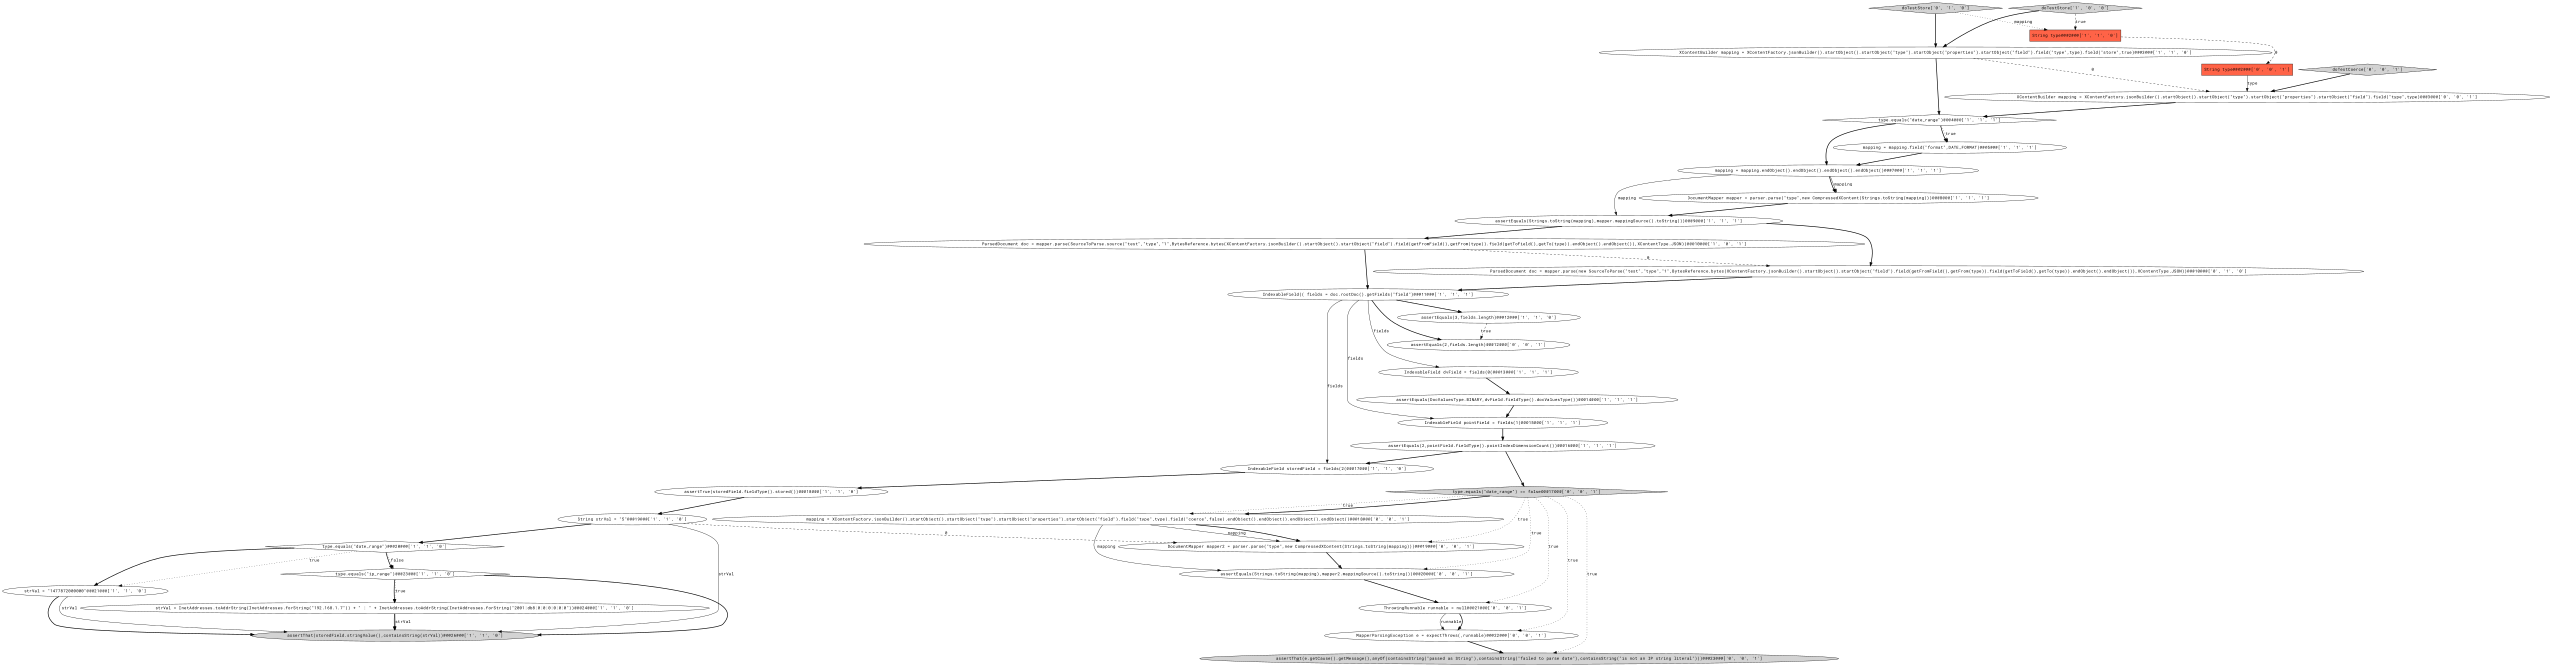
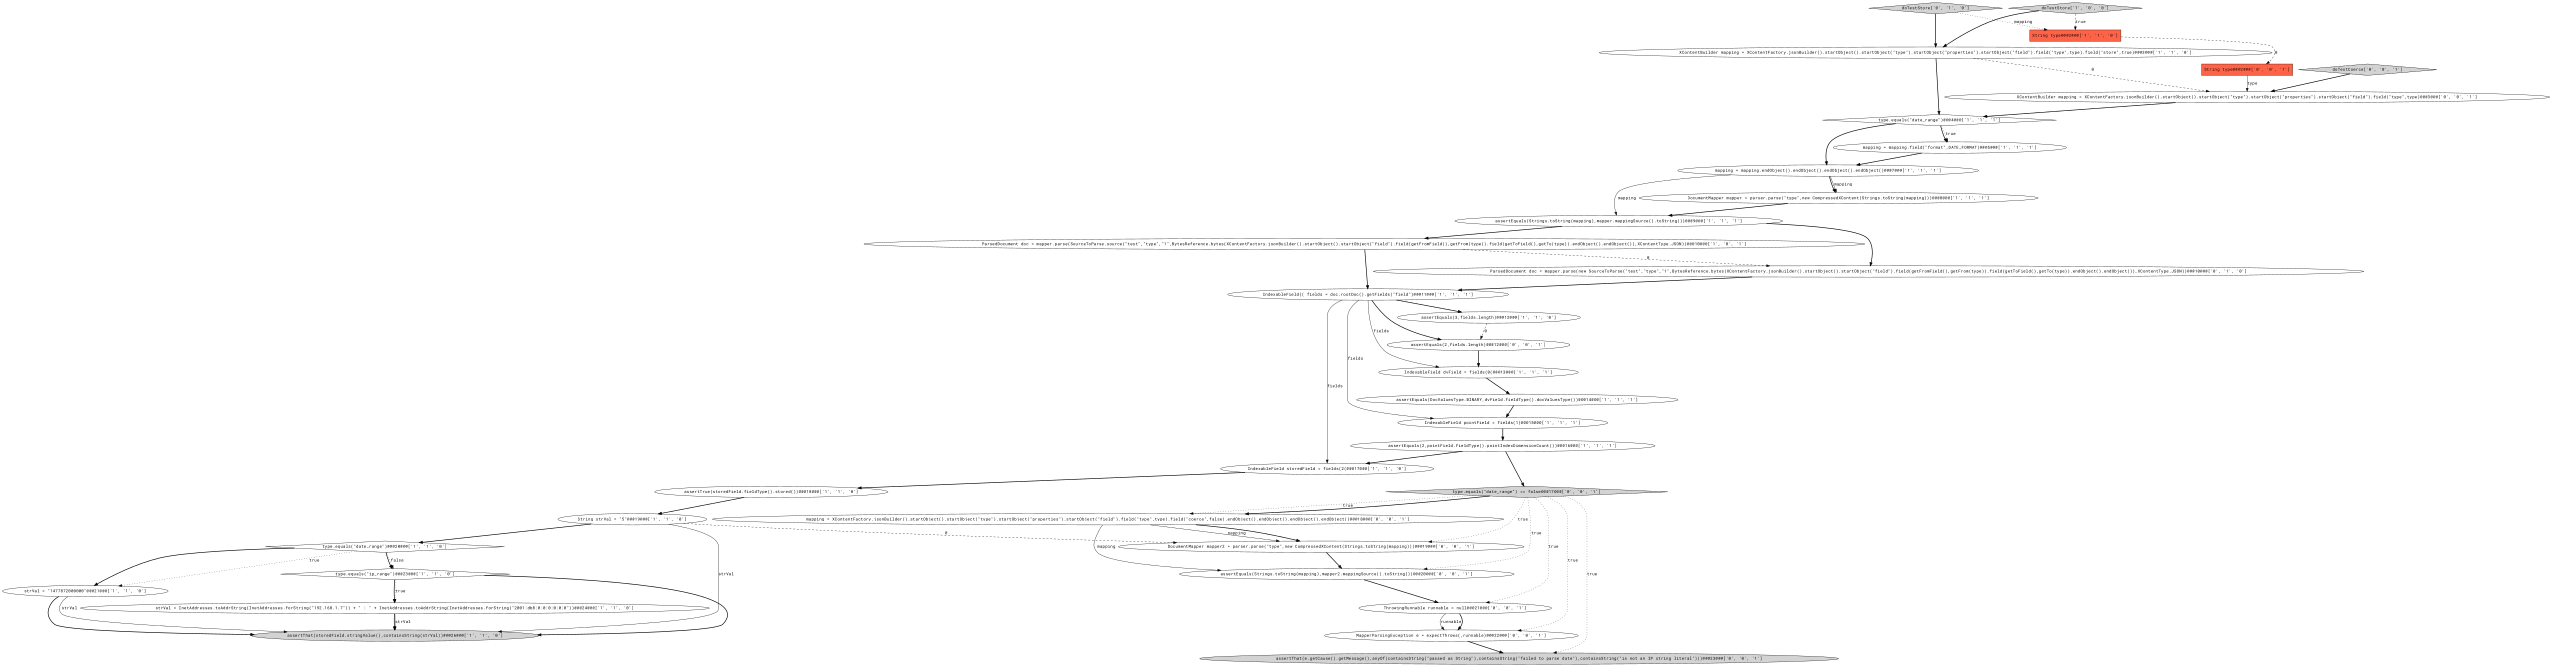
edge "assertEquals(3,fields.length)@@@12@@@['1', '1', '0']" -> "assertEquals(2,fields.length)@@@12@@@['0', '0', '1']": label "true" -> "0"
edge "assertEquals(2,fields.length)@@@12@@@['0', '0', '1']" -> "IndexableField dvField = fields(0(@@@13@@@['1', '1', '1']": added
